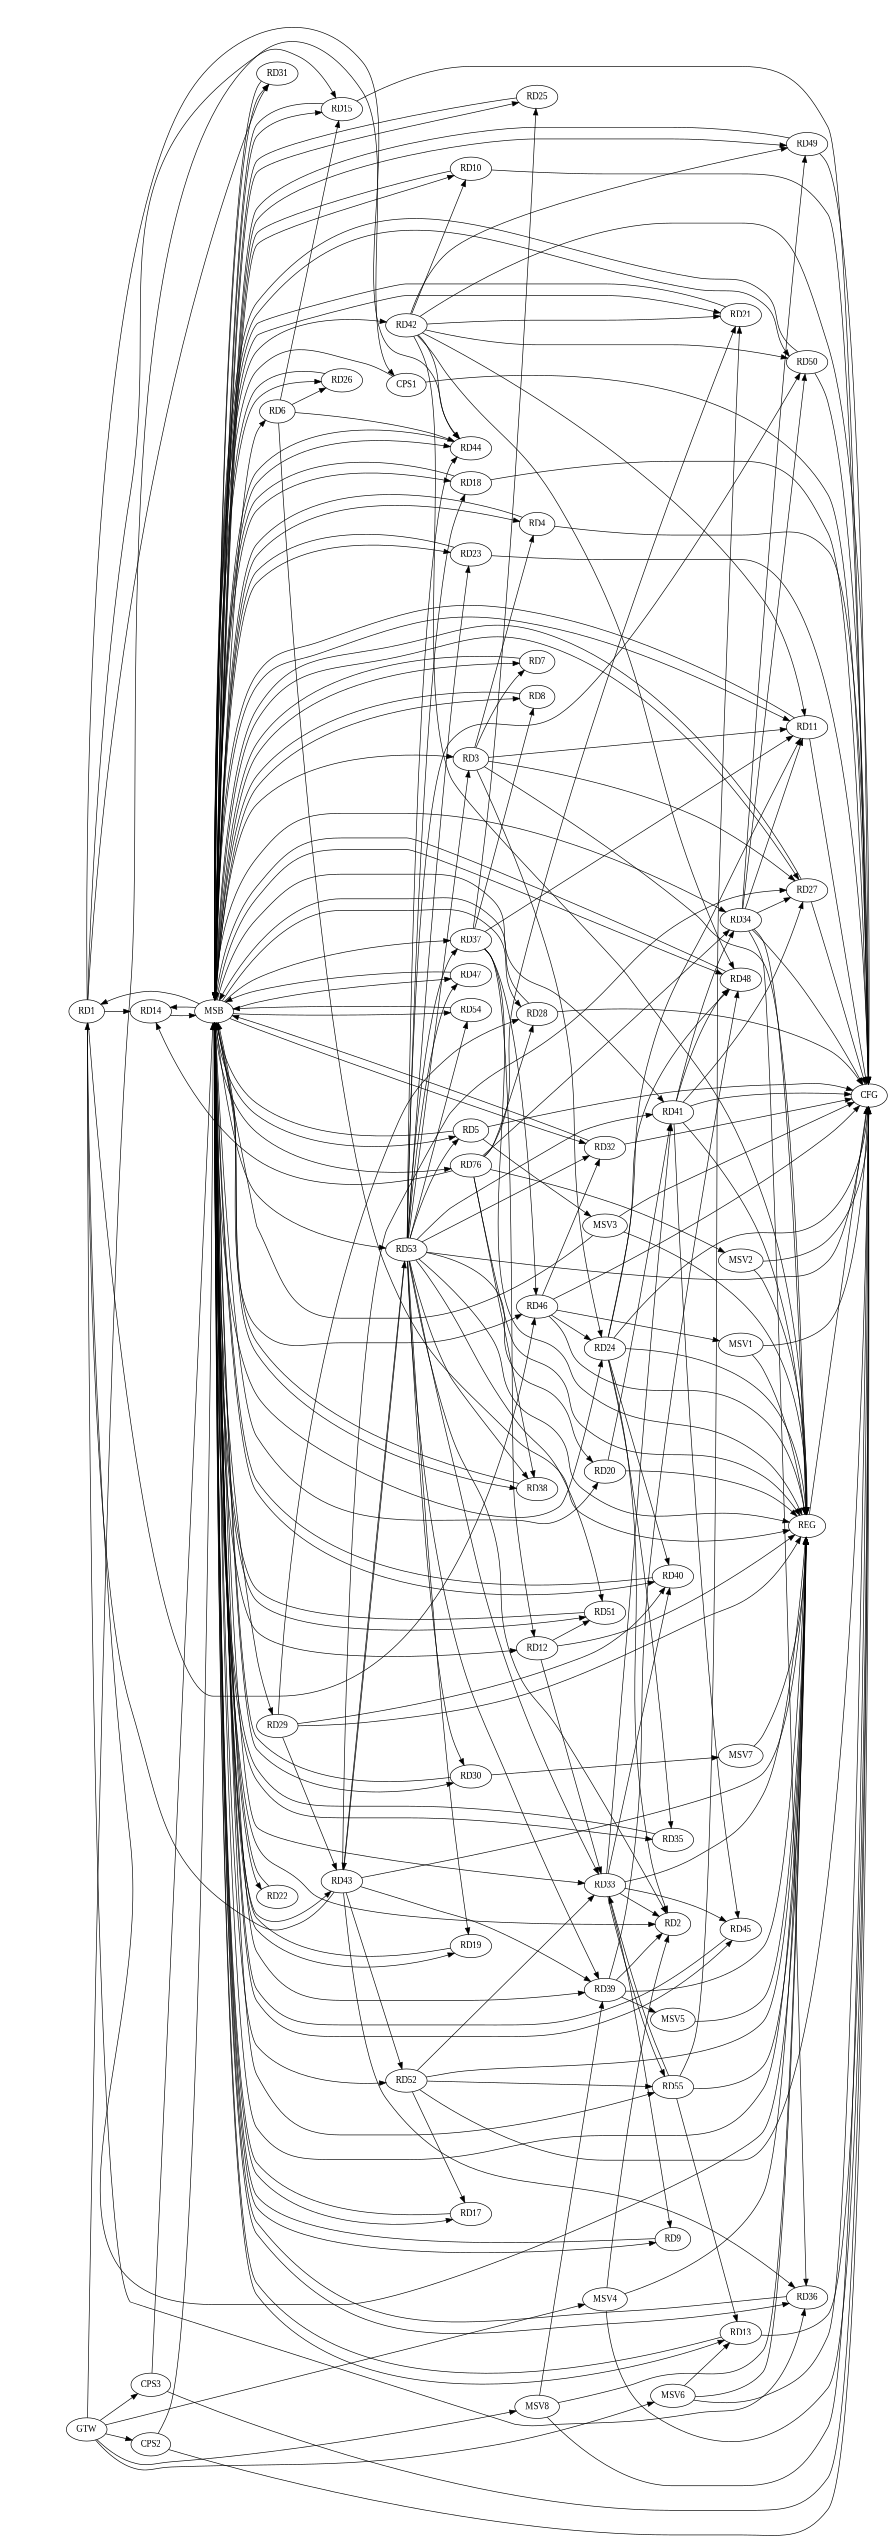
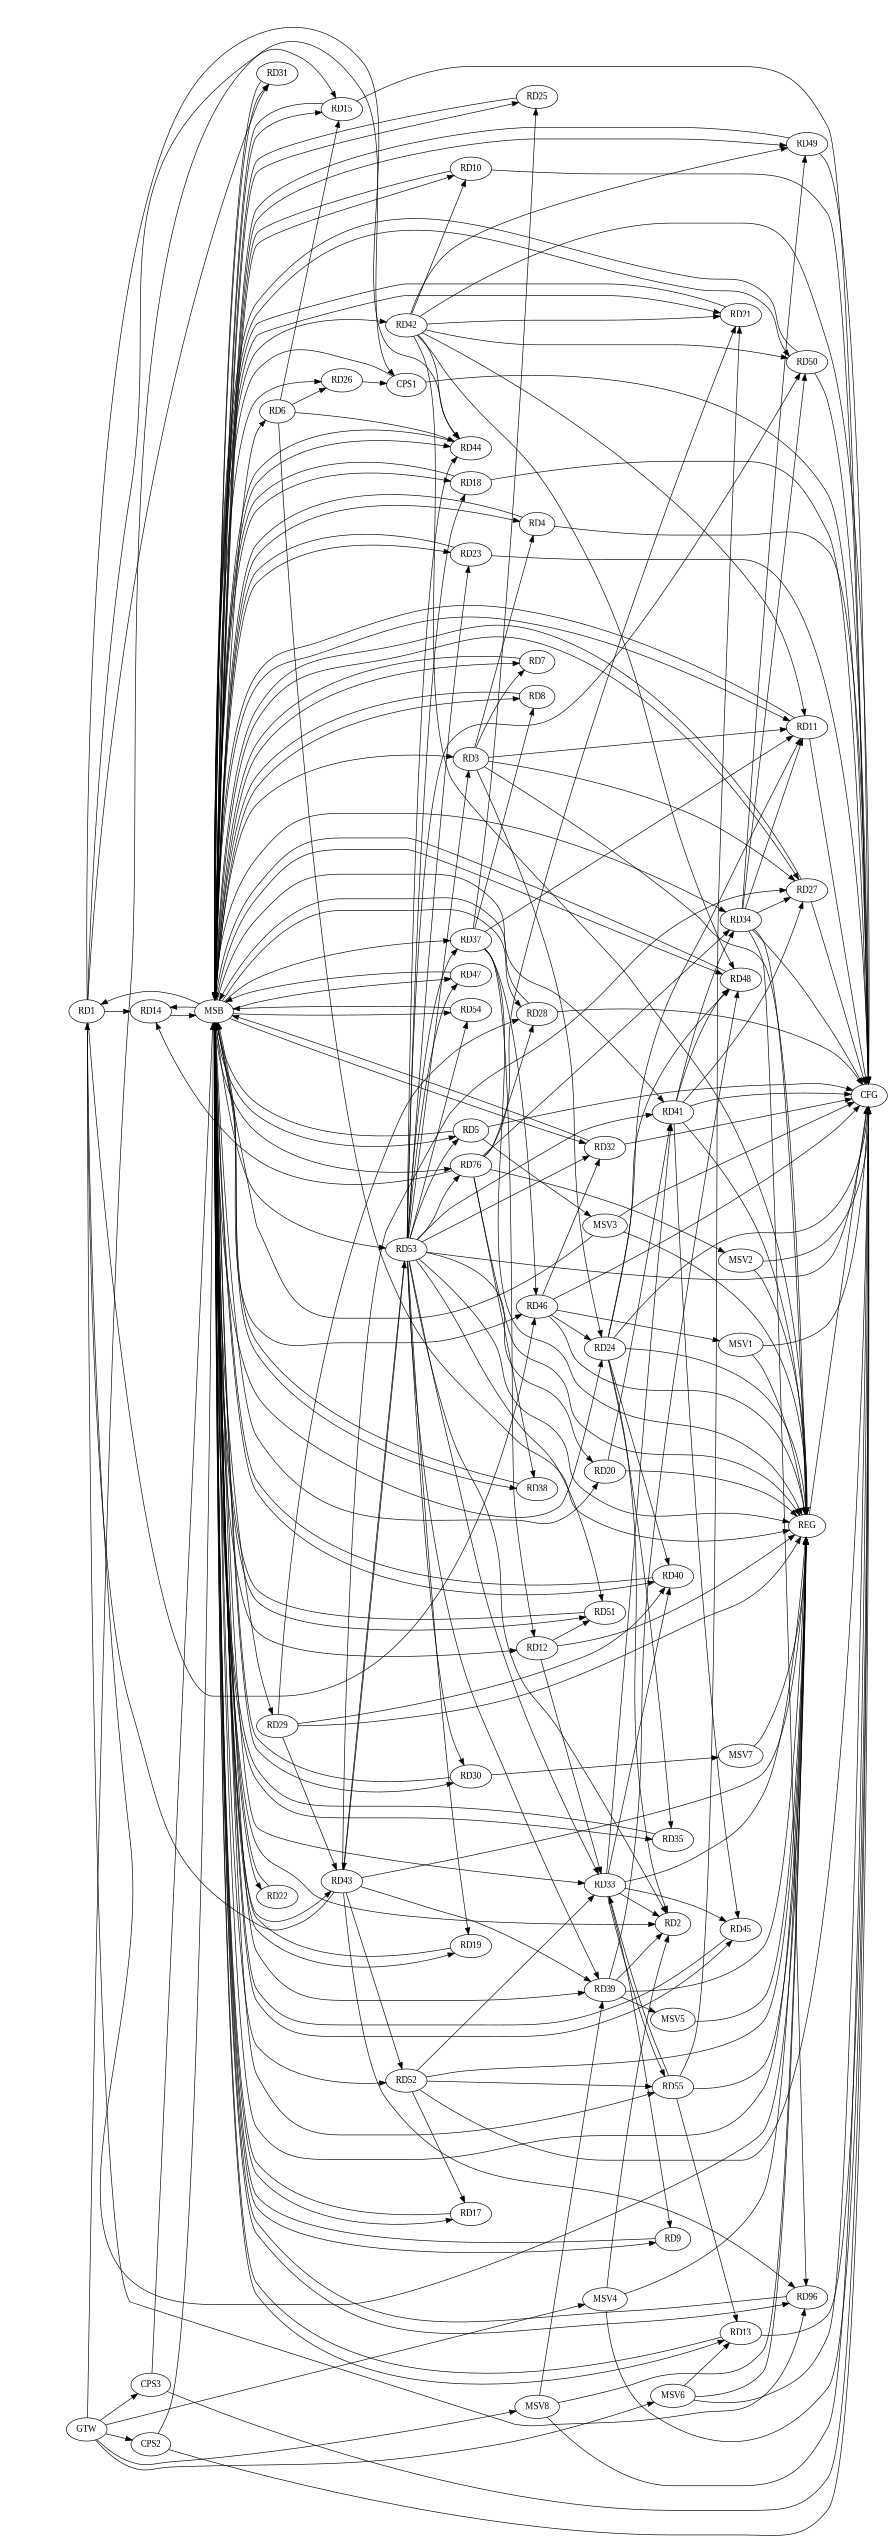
edge "RD26" -> "MSB": now "RD26" -> "CPS1"
edge "RD53" -> "RD38": now "RD53" -> "RD76"
node "RD36": label "RD36" -> "RD96"
